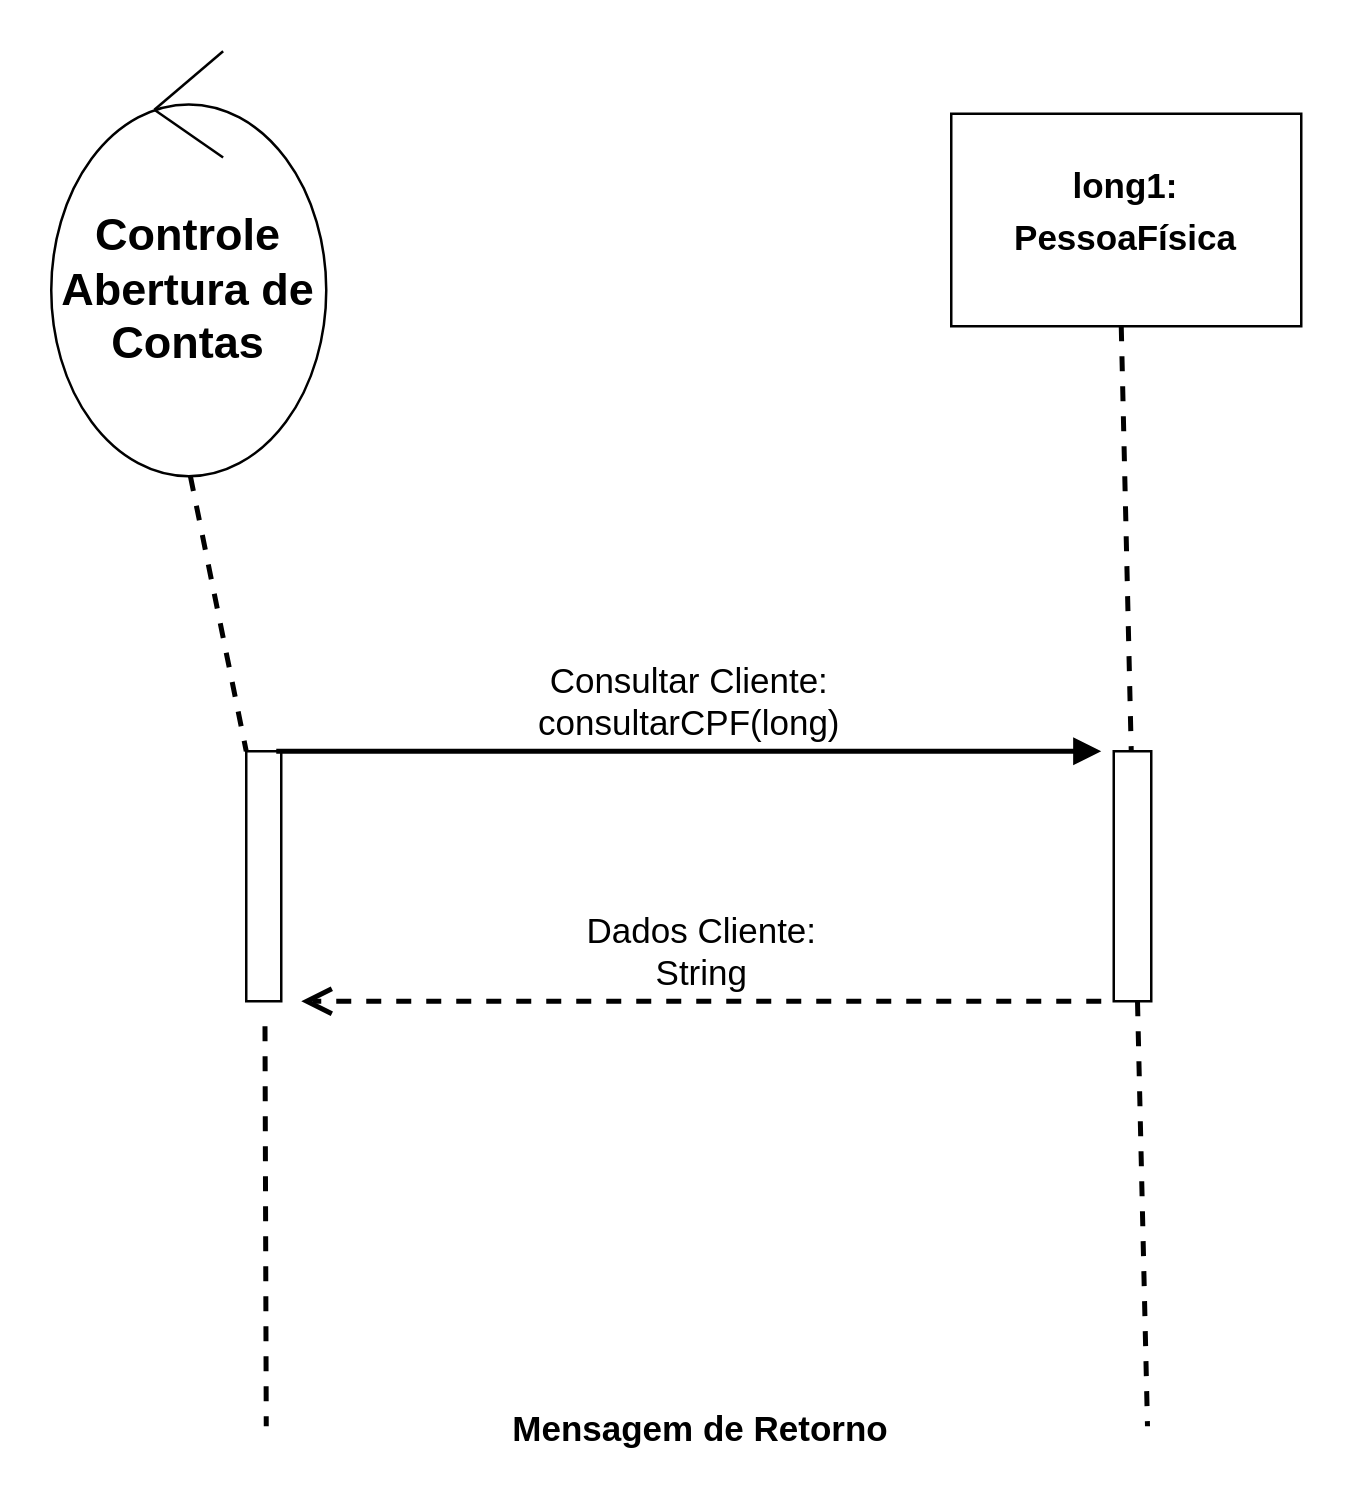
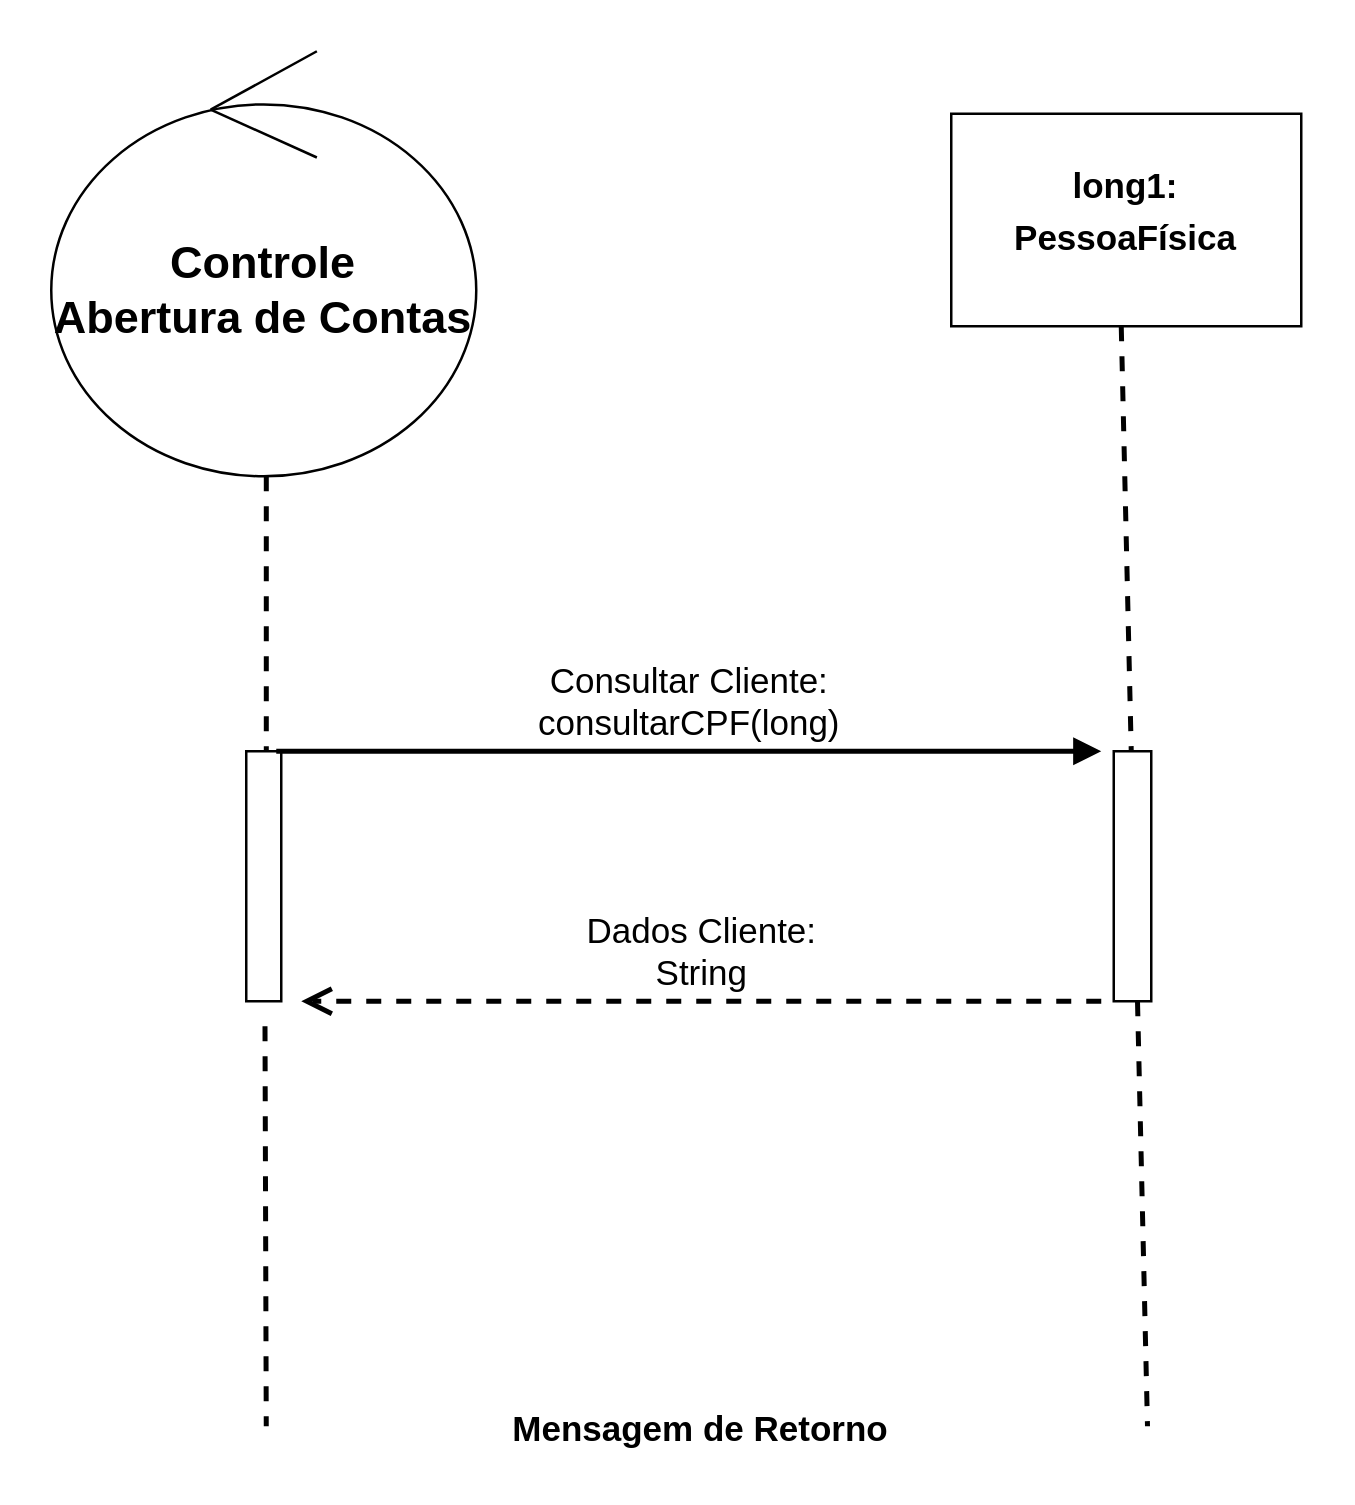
node "Controle Abertura de Contas": size 275x425 -> 425x425
